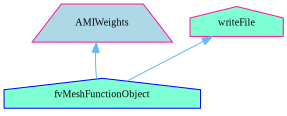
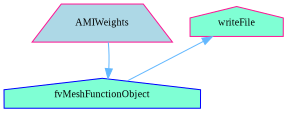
edge "fvMeshFunctionObject" -> "AMIWeights": reversed
